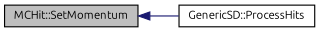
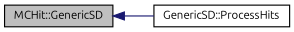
node "MCHit::SetMomentum": label "MCHit::SetMomentum" -> "MCHit::GenericSD"
